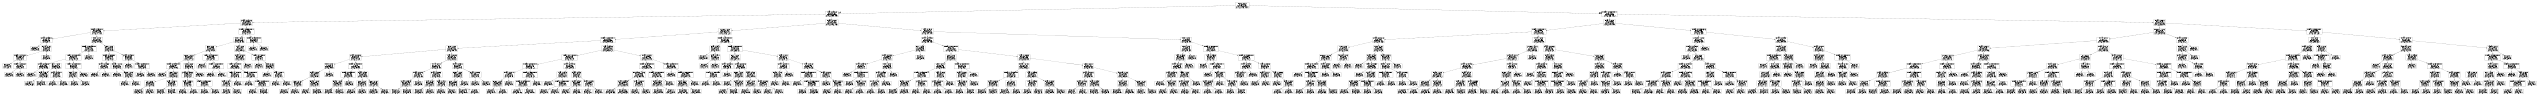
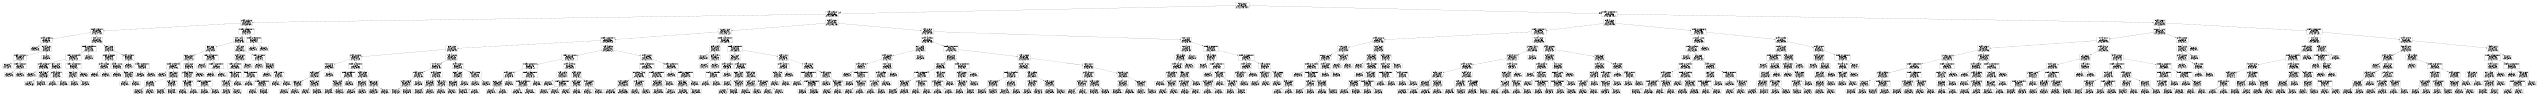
node "Duree <= 104.5 gini = 0.411 samples = 228 value = [162, 66]": label "Duree <= 104.5 gini = 0.411 samples = 228 value = [162, 66]" -> "Duree <= 104.5 gini = 0.411 annee = 228 value = [162, 66]"
